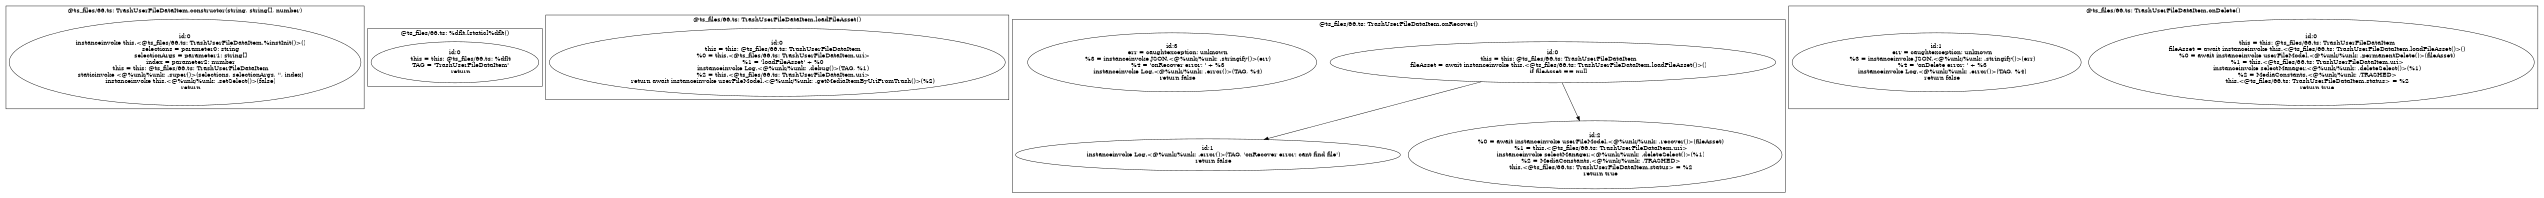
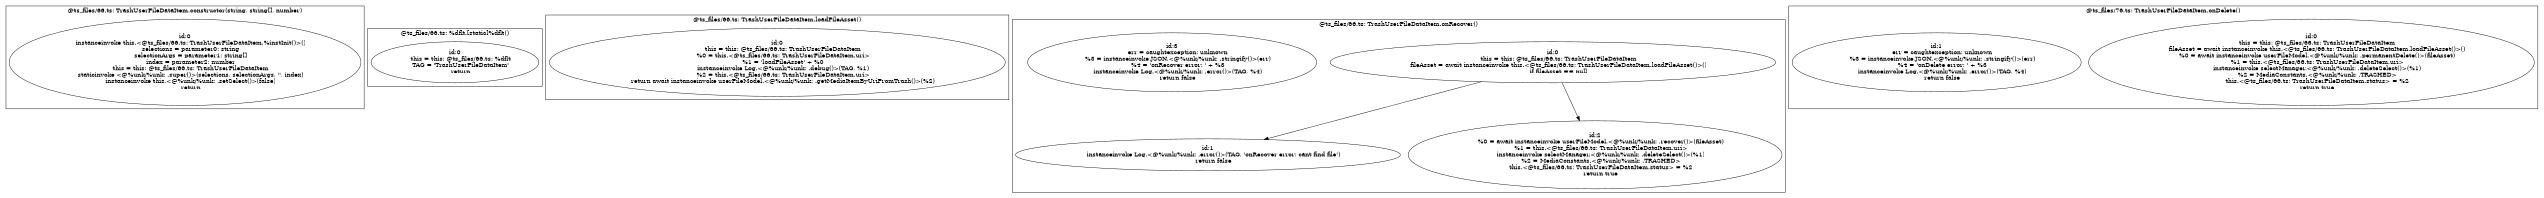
cluster "@ts_files/66.ts: TrashUserFileDataItem.onDelete()": label "@ts_files/66.ts: TrashUserFileDataItem.onDelete()" -> "@ts_files/76.ts: TrashUserFileDataItem.onDelete()"
